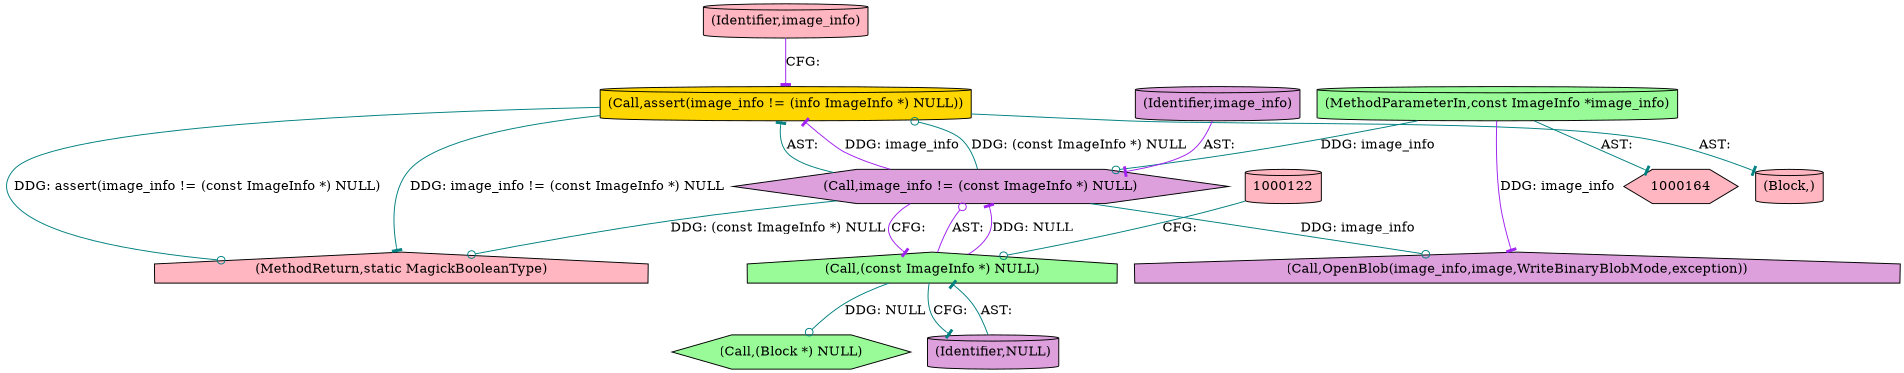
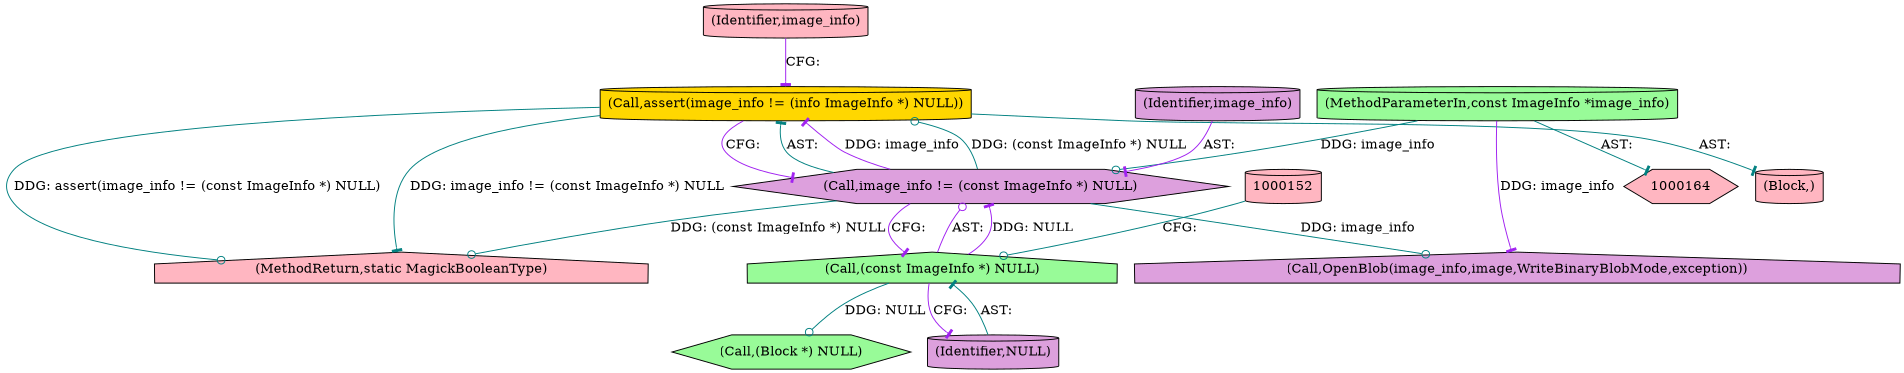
edge "(Call,assert(image_info != (info ImageInfo *) NULL))" -> "(Call,image_info != (const ImageInfo *) NULL)": added, label "CFG:"
node "1000122": label "1000122" -> "1000152"
edge "(Call,(const ImageInfo *) NULL)" -> "(Identifier,NULL)": color teal -> purple
